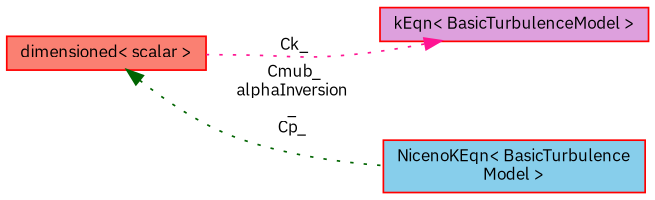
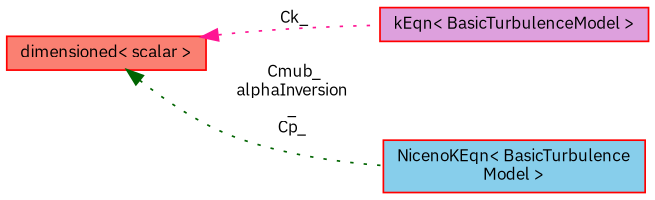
edge "dimensioned< scalar >" -> "kEqn< BasicTurbulenceModel >": reversed
